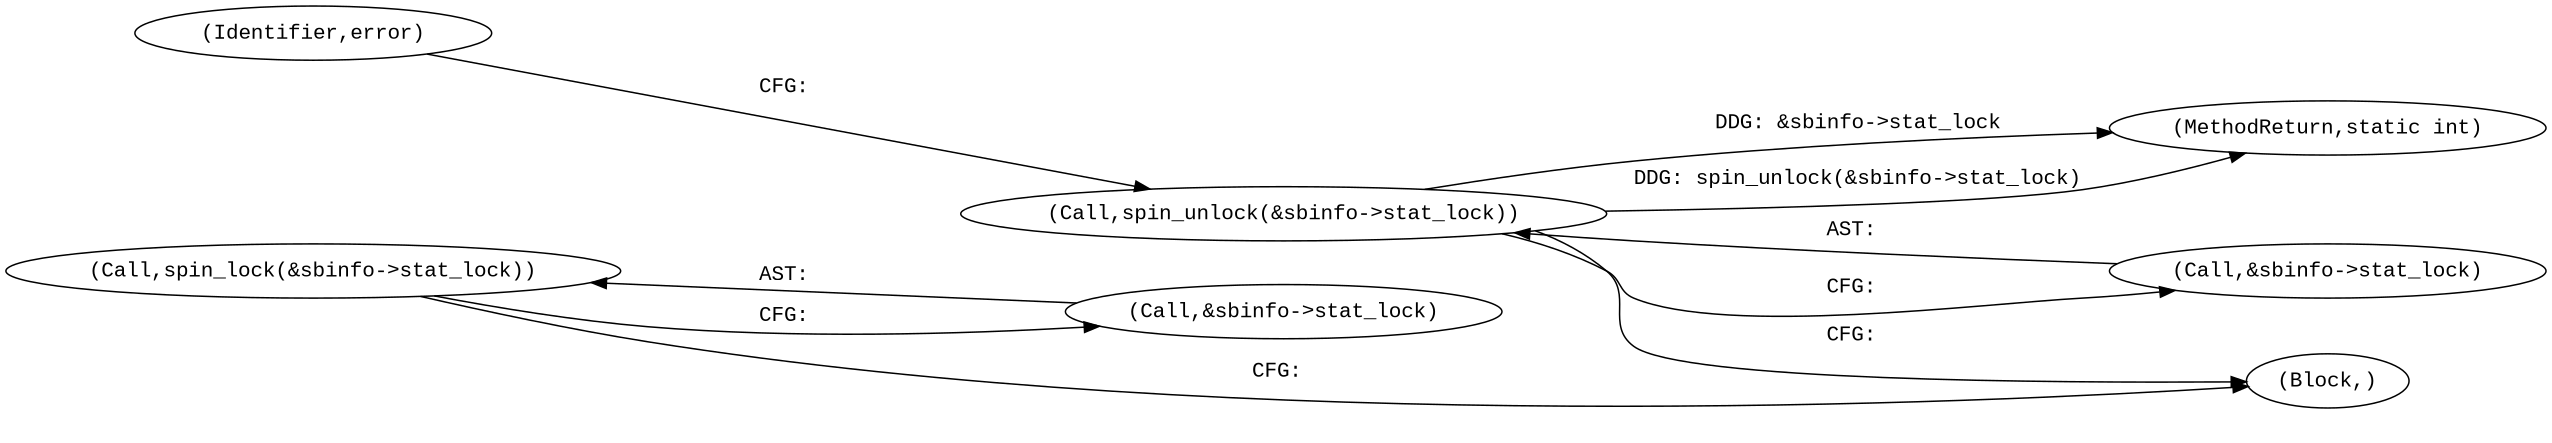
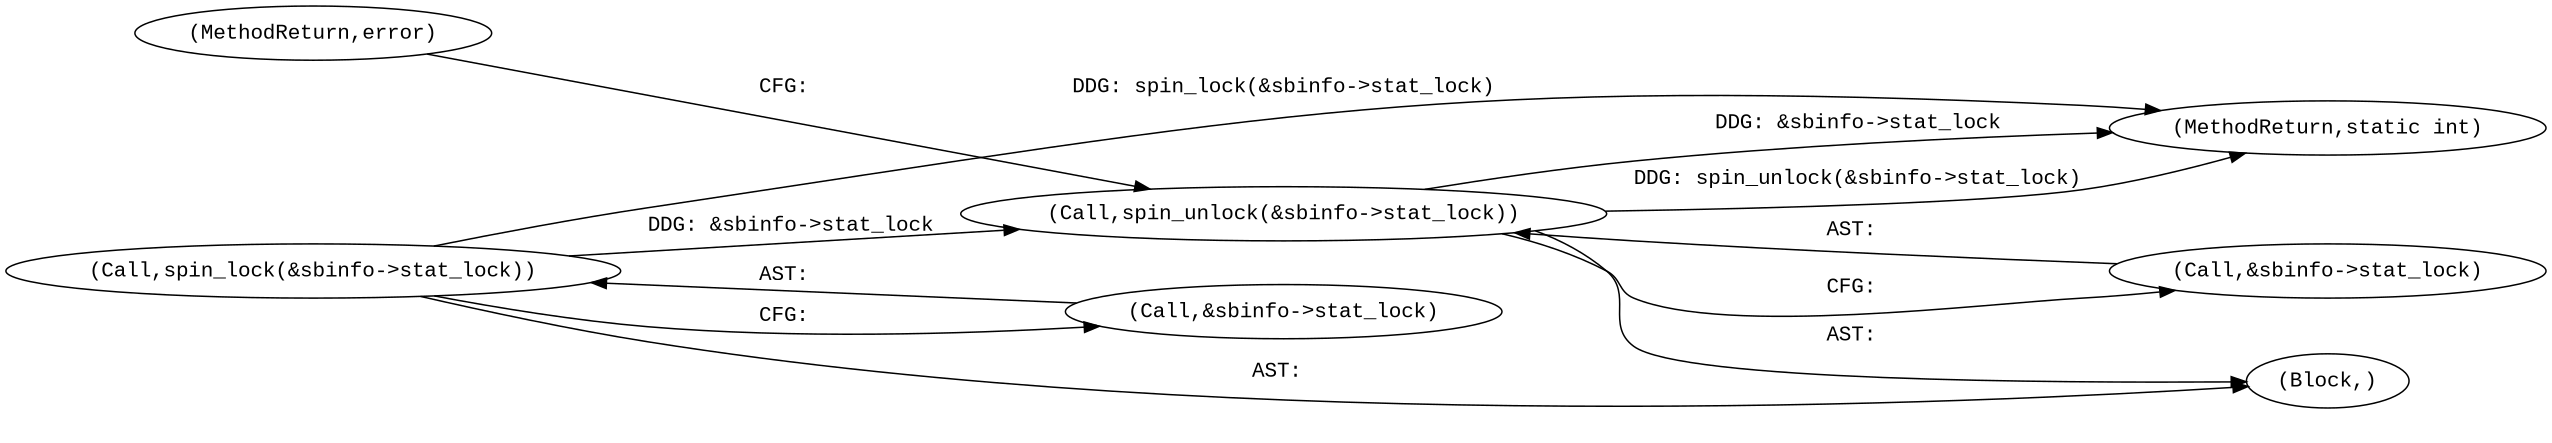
node "(Identifier,error)": label "(Identifier,error)" -> "(MethodReturn,error)"
edge "(Call,spin_lock(&sbinfo->stat_lock))" -> "(MethodReturn,static int)": added, label "DDG: spin_lock(&sbinfo->stat_lock)"
edge "(Call,spin_lock(&sbinfo->stat_lock))" -> "(Call,spin_unlock(&sbinfo->stat_lock))": added, label "DDG: &sbinfo->stat_lock"
edge "(Call,spin_unlock(&sbinfo->stat_lock))" -> "(Block,)": label "CFG: " -> "AST: "
edge "(Call,spin_lock(&sbinfo->stat_lock))" -> "(Block,)": label "CFG: " -> "AST: "
